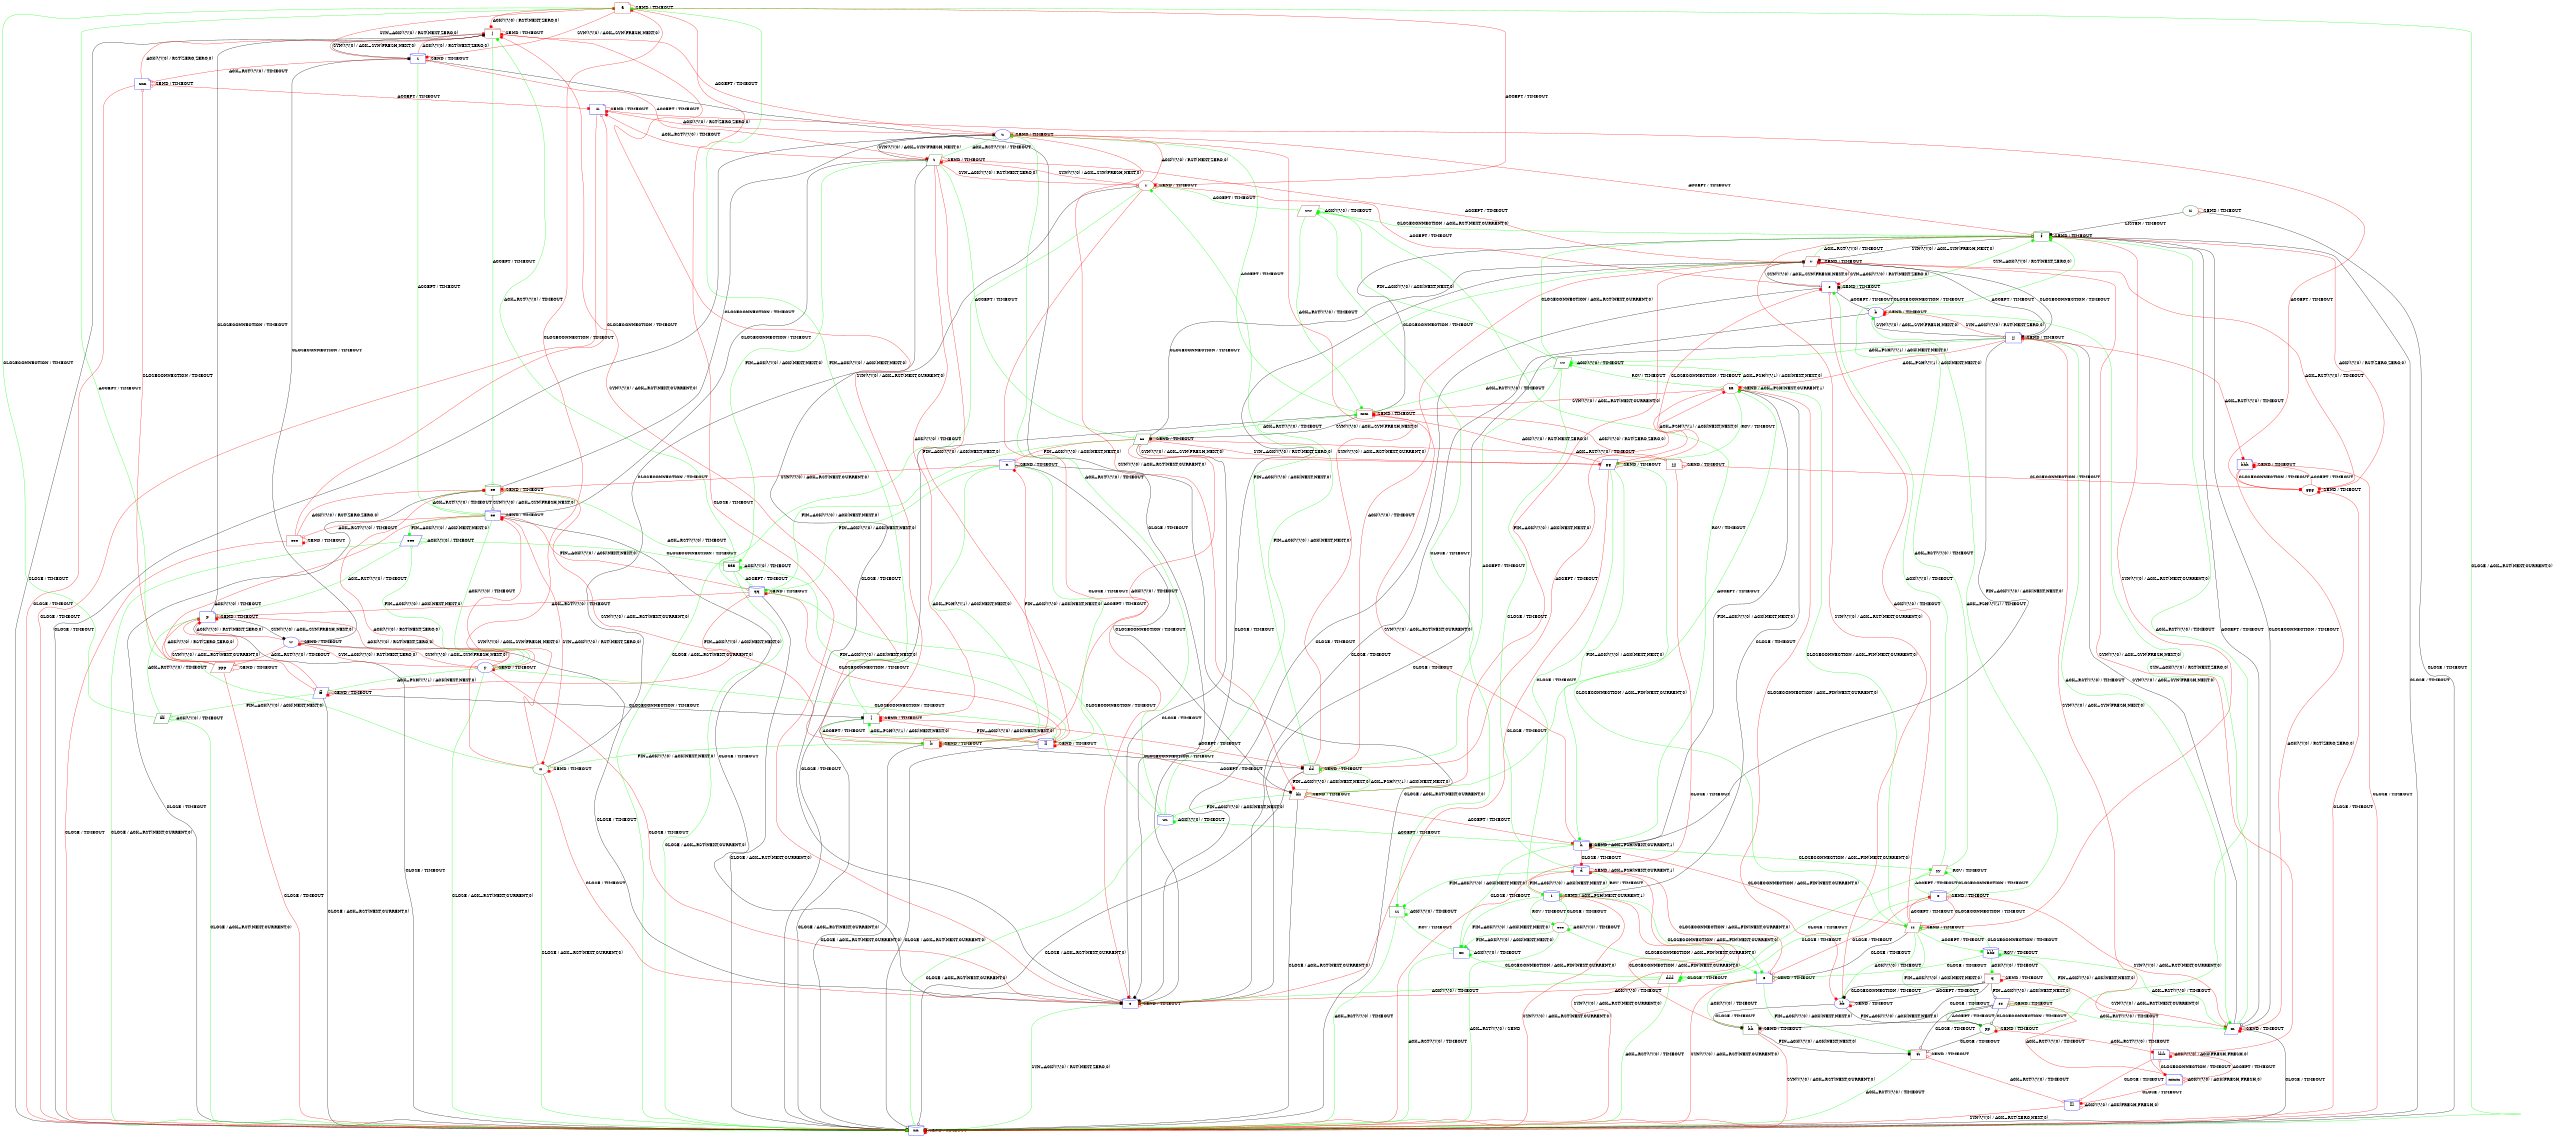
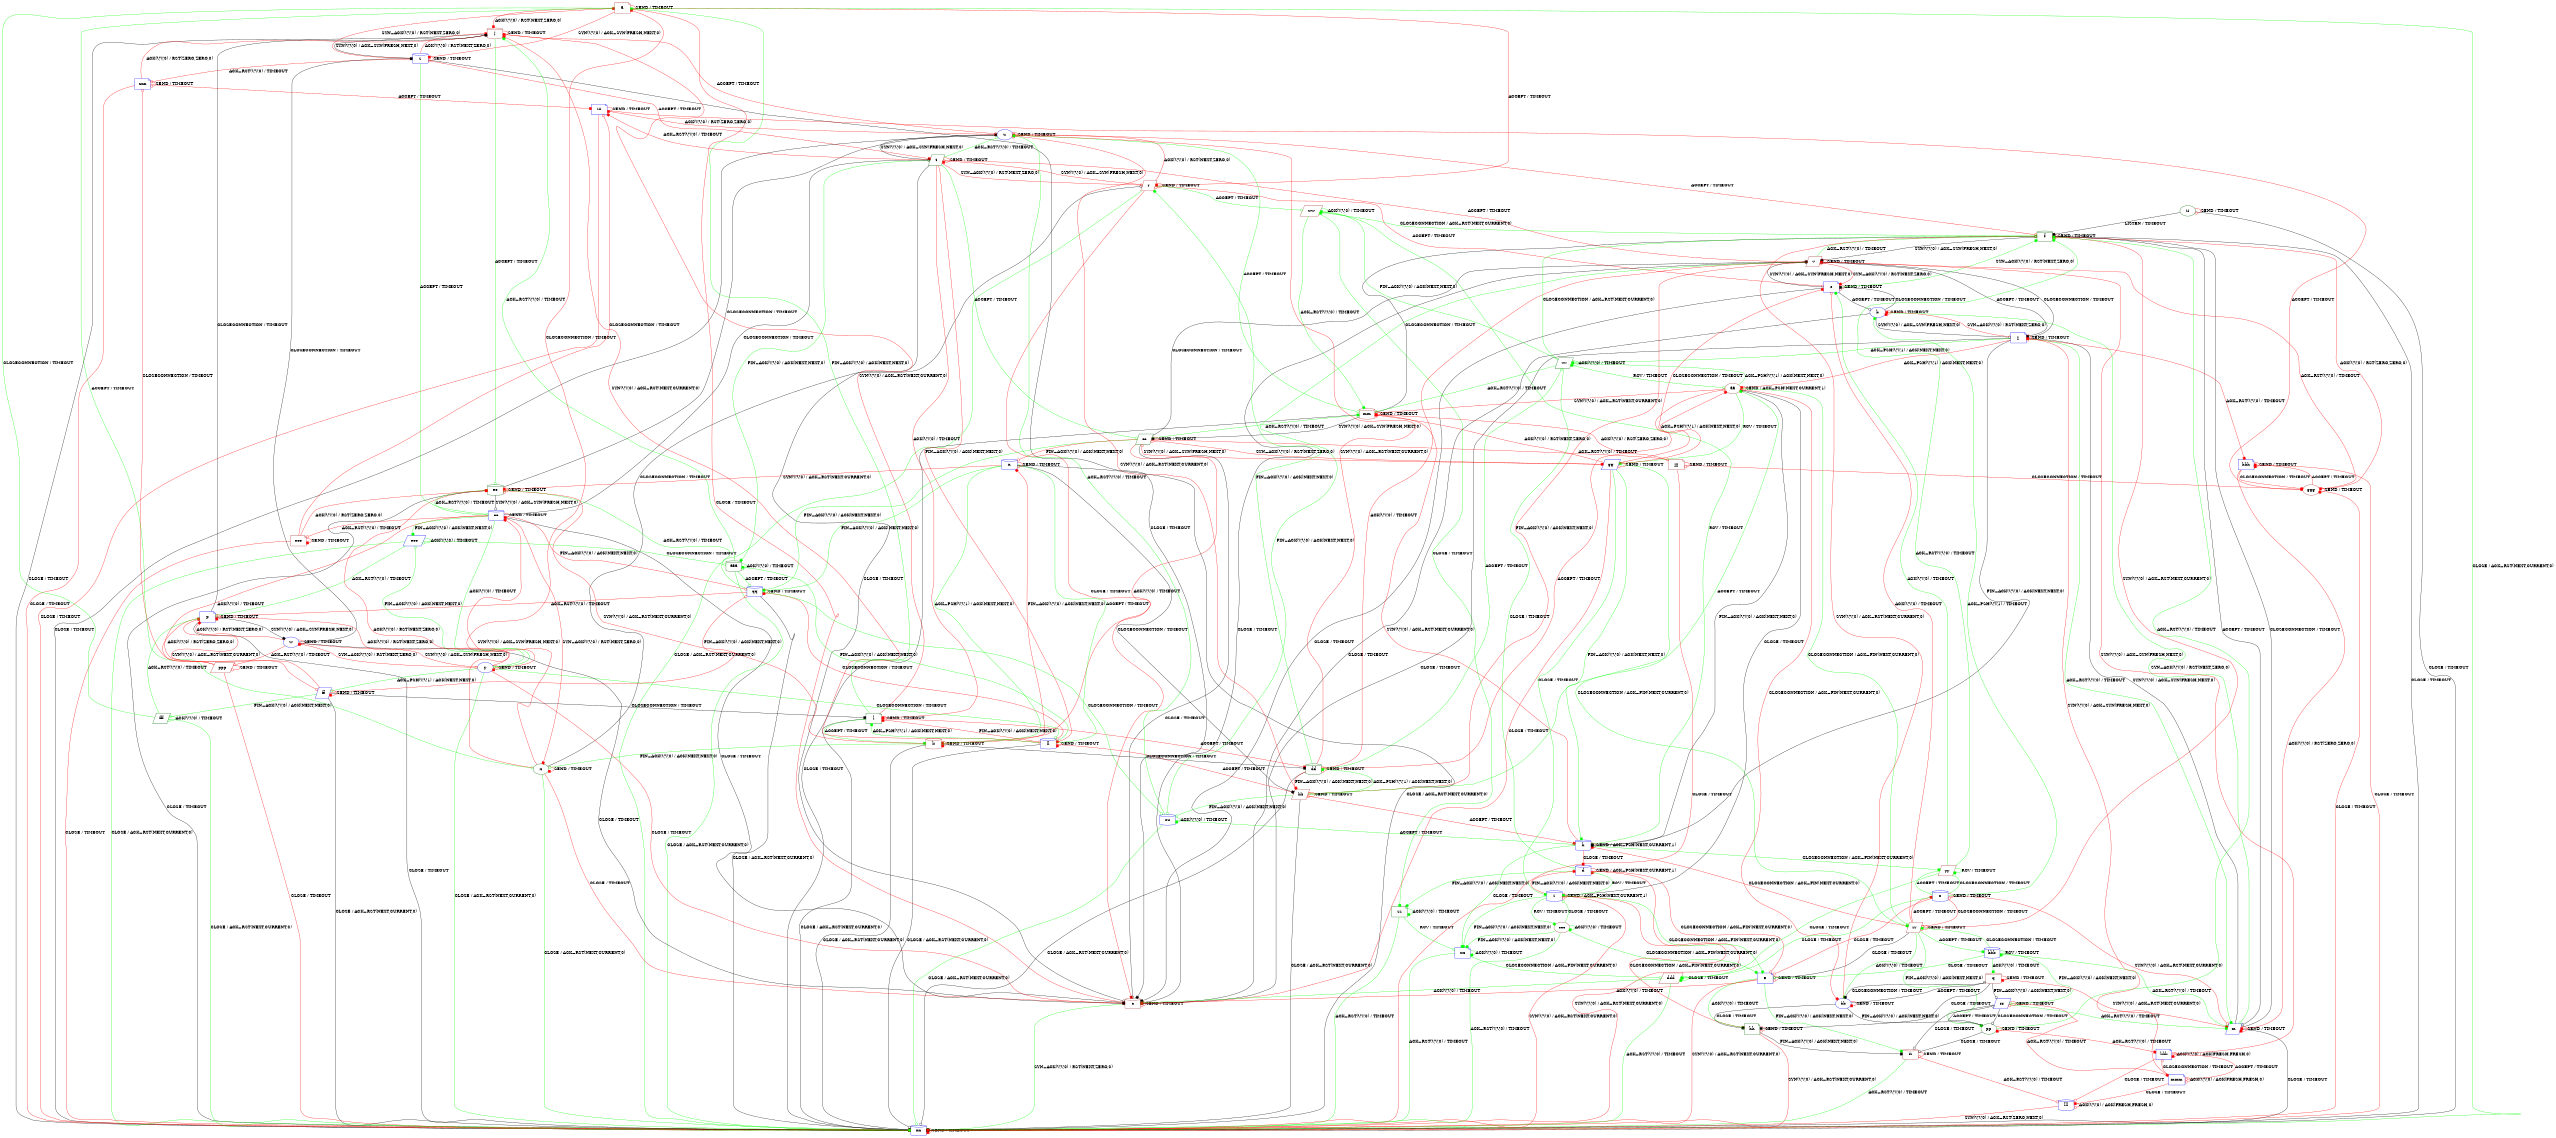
node "r": shape ellipse -> parallelogram
node "c": color blue -> brown
edge "ccc" -> "nn": label "ACK+RST(V,V,0) / SEND" -> "ACK+RST(V,V,0) / TIMEOUT"
